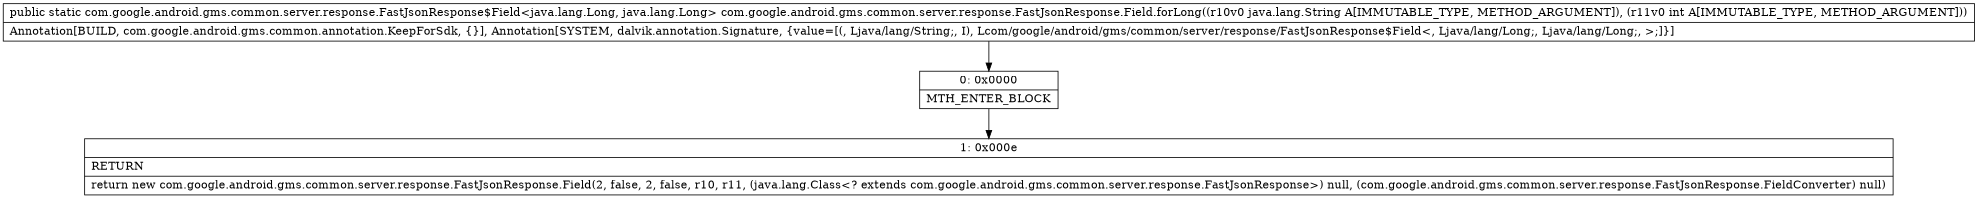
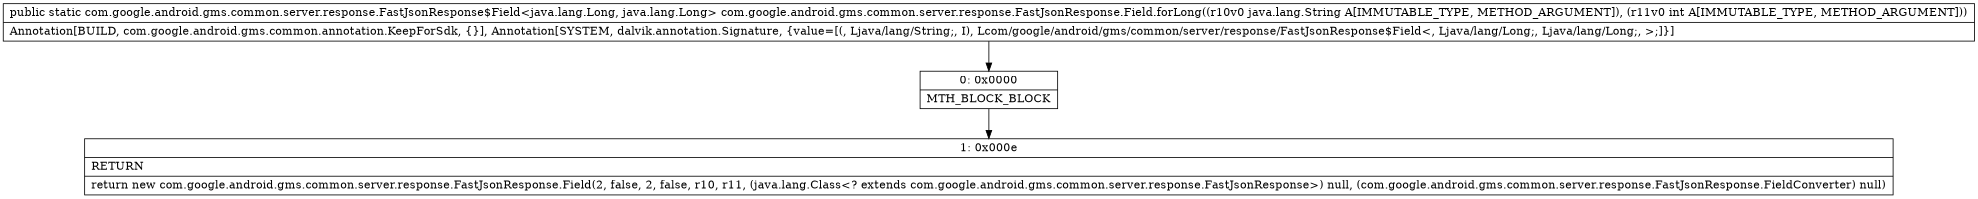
node "0: 0x0000": text "MTH_ENTER_BLOCK" -> "MTH_BLOCK_BLOCK"
